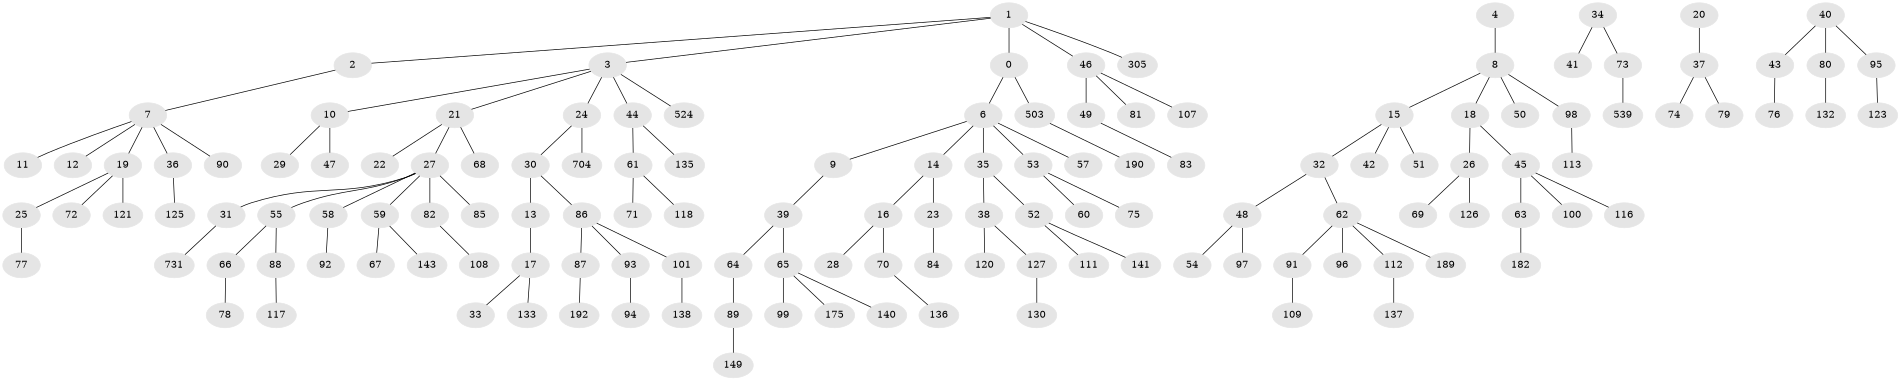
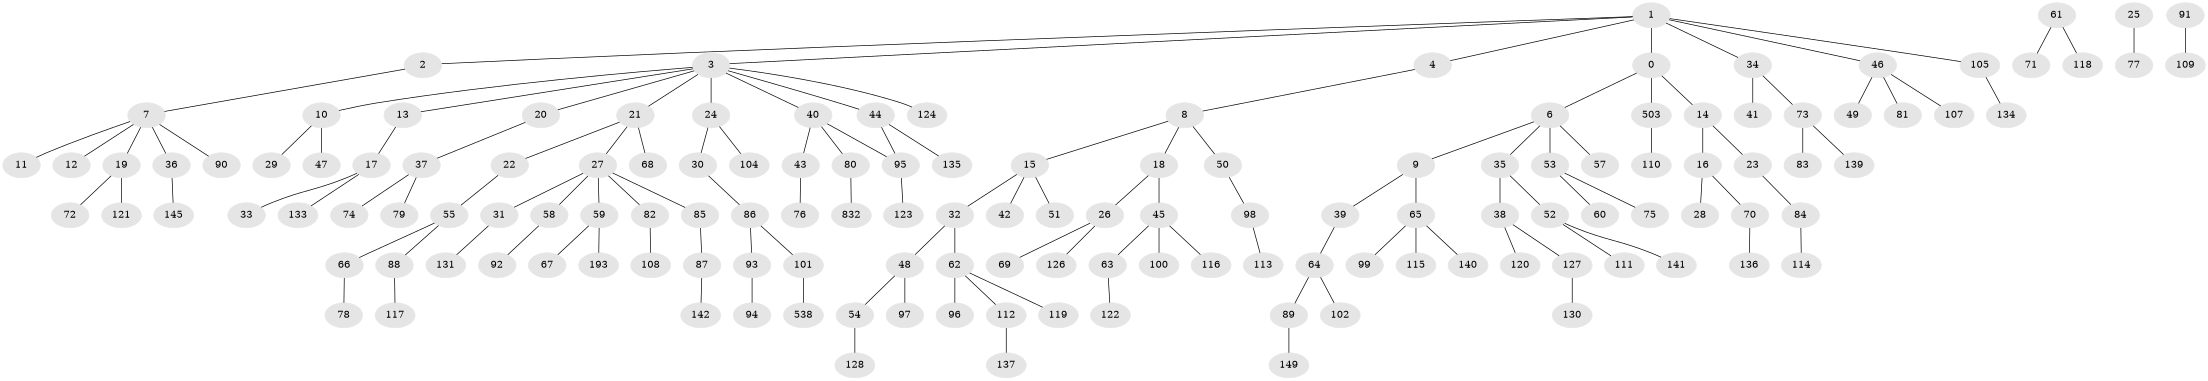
edge "1" -- "4": added
edge "1" -- "34": added
node "305": label "305" -> "105"
edge "3" -- "20": added
edge "3" -- "40": added
edge "8" -- "98": now "50" -- "98"
node "524": label "524" -> "124"
node "539": label "539" -> "139"
node "132": label "132" -> "832"
node "134": added
edge "44" -- "61": now "44" -- "95"
edge "6" -- "14": now "0" -- "14"
edge "49" -- "83": now "73" -- "83"
node "704": label "704" -> "104"
node "190": label "190" -> "110"
edge "19" -- "25": removed
edge "30" -- "13": now "3" -- "13"
edge "27" -- "55": now "22" -- "55"
node "125": label "125" -> "145"
edge "86" -- "87": now "85" -- "87"
edge "39" -- "65": now "9" -- "65"
edge "62" -- "91": removed
node "731": label "731" -> "131"
node "143": label "143" -> "193"
node "189": label "189" -> "119"
node "182": label "182" -> "122"
node "114": added
node "192": label "192" -> "142"
node "138": label "138" -> "538"
node "175": label "175" -> "115"
node "102": added
node "128": added
